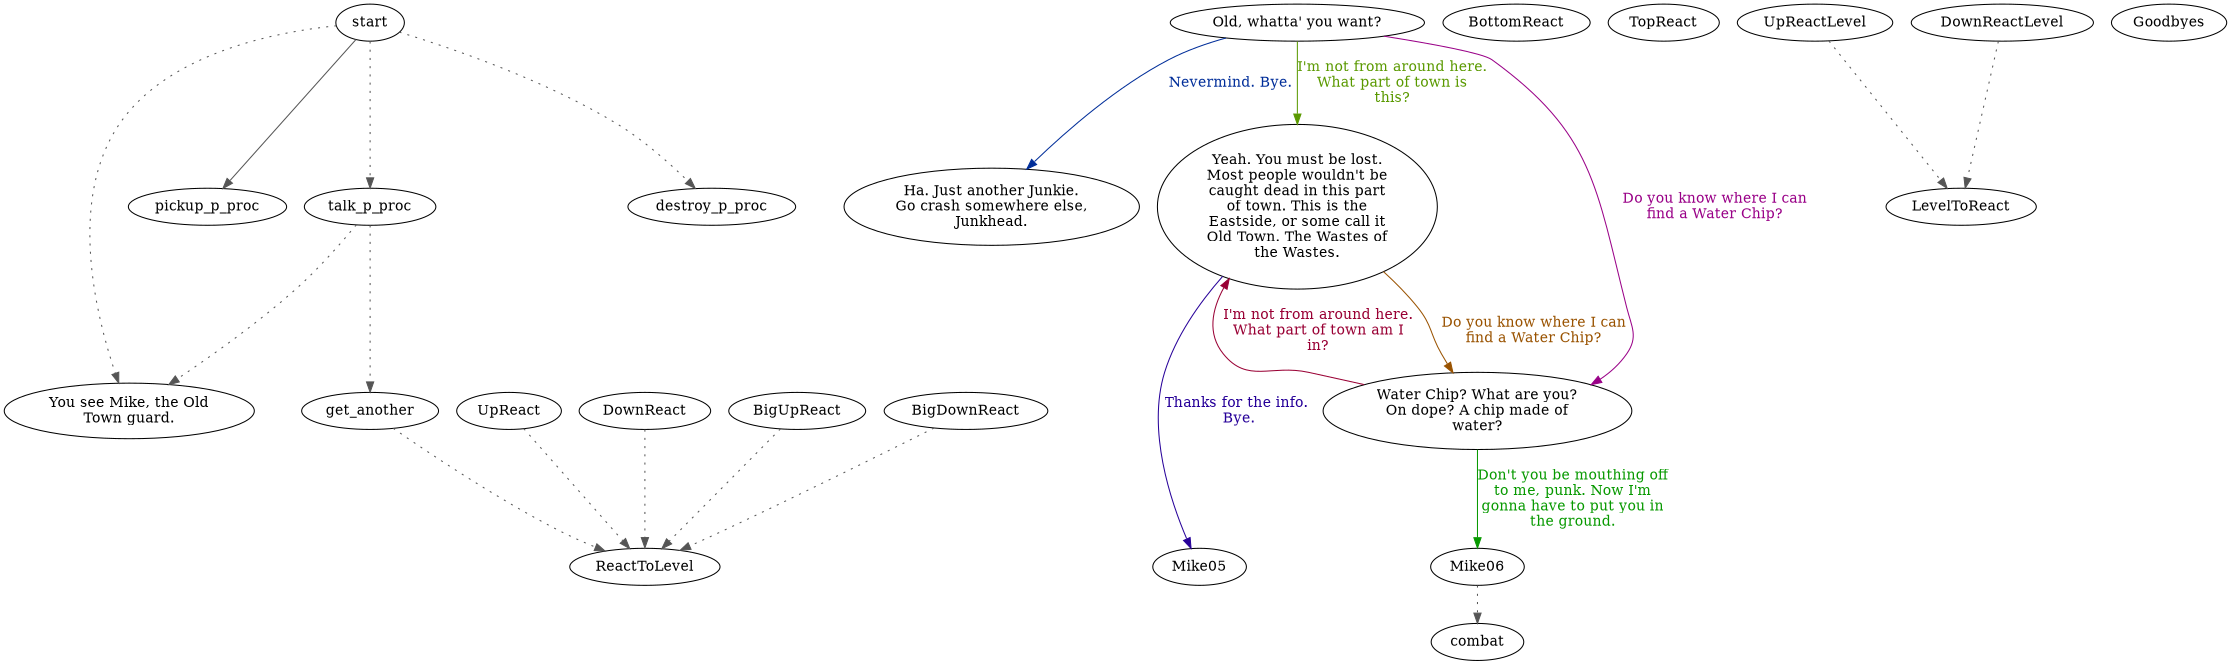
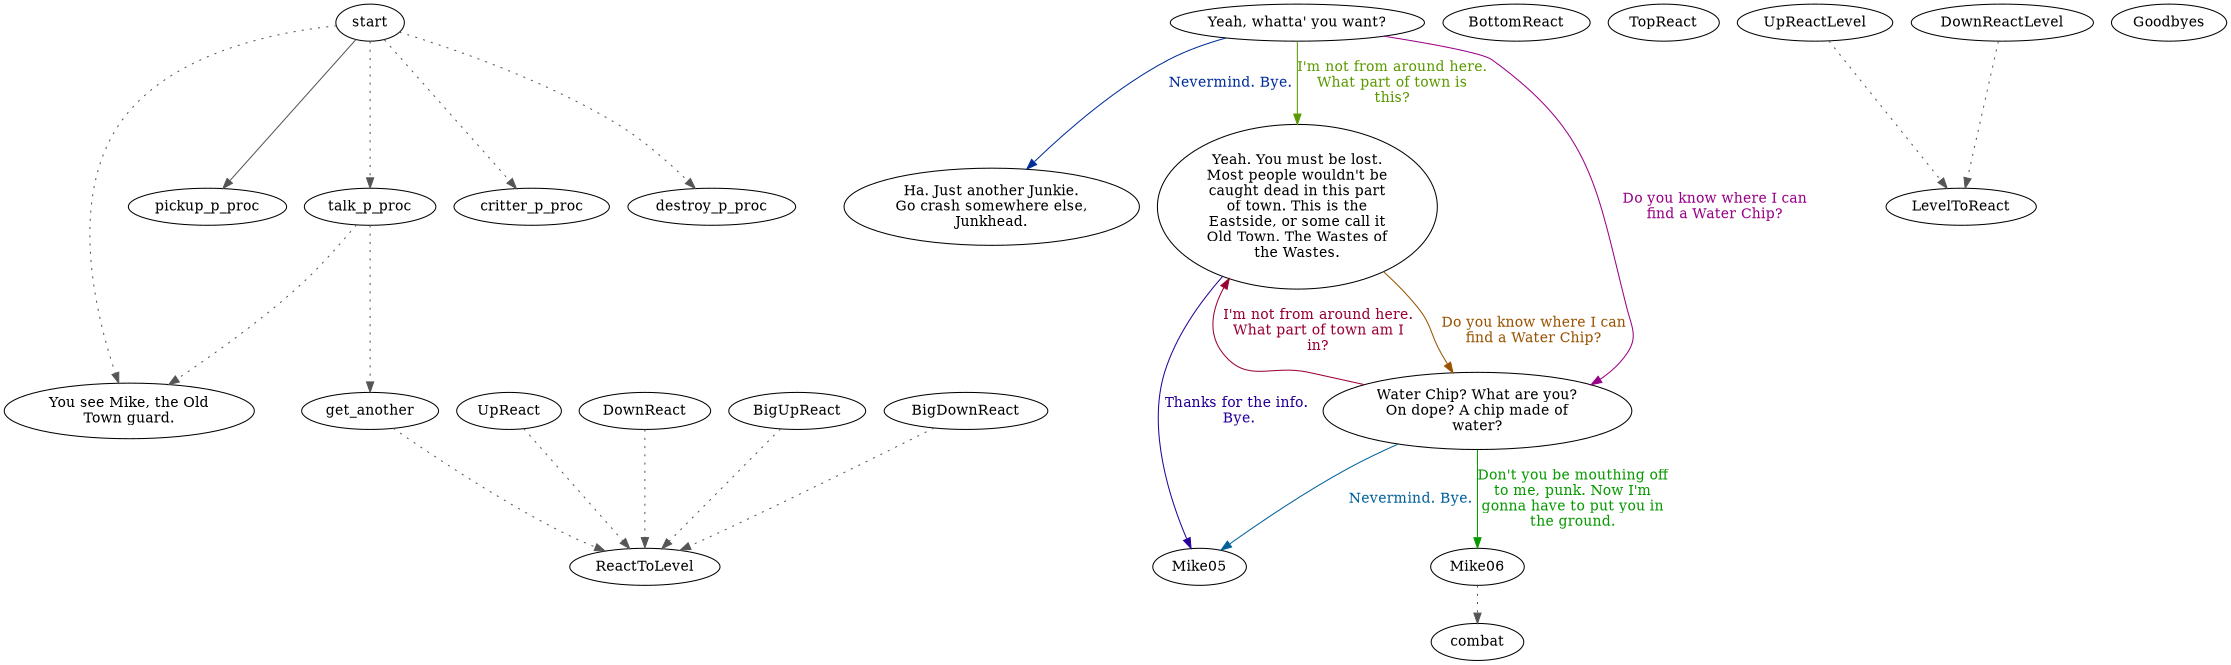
node "Old, whatta' you want?": label "Old, whatta' you want?" -> "Yeah, whatta' you want?"
node "critter_p_proc": added
edge "Water Chip? What are you? On dope? A chip made of water?" -> "Mike05": added, label "Nevermind. Bye."
